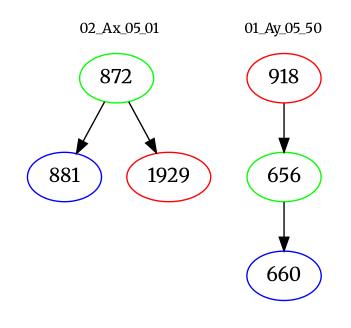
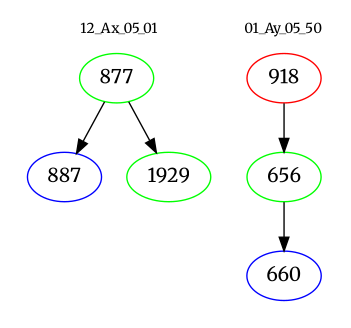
cluster "02_Ax_05_01": label "02_Ax_05_01" -> "12_Ax_05_01"
node "872": label "872" -> "877"
node "881": label "881" -> "887"
node "1929": color red -> green
